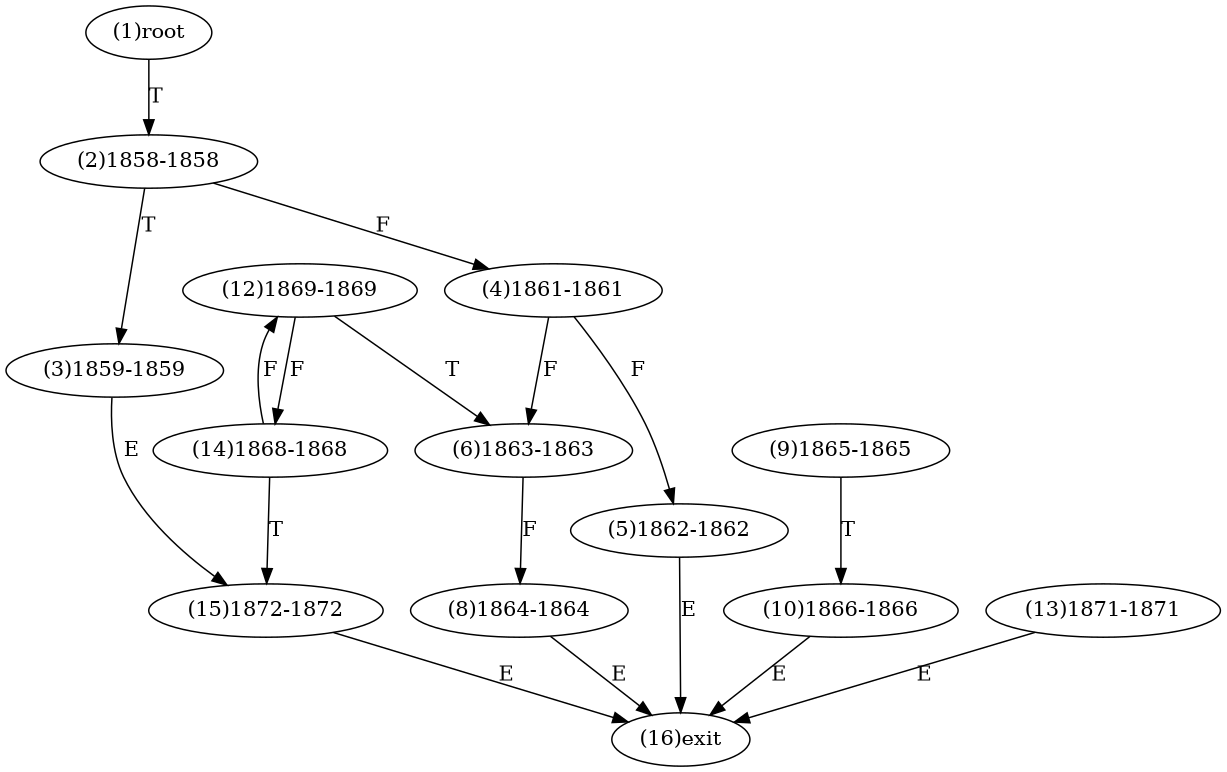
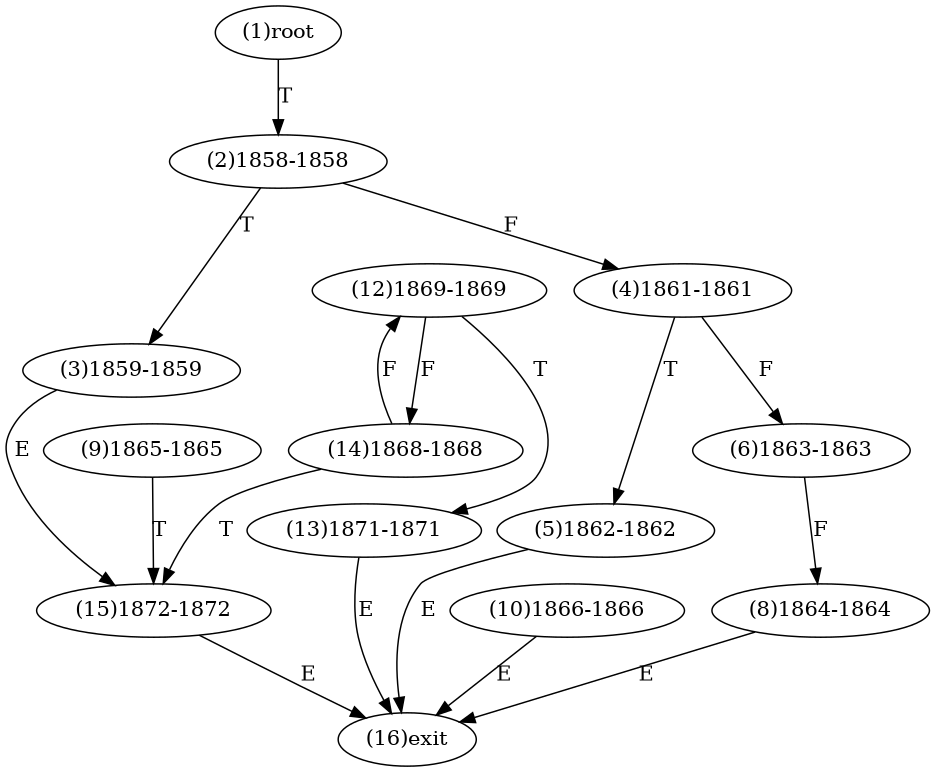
edge "(12)1869-1869" -> "(6)1863-1863": now "(12)1869-1869" -> "(13)1871-1871"
edge "(4)1861-1861" -> "(5)1862-1862": label "F" -> "T"
edge "(9)1865-1865" -> "(10)1866-1866": now "(9)1865-1865" -> "(15)1872-1872"
